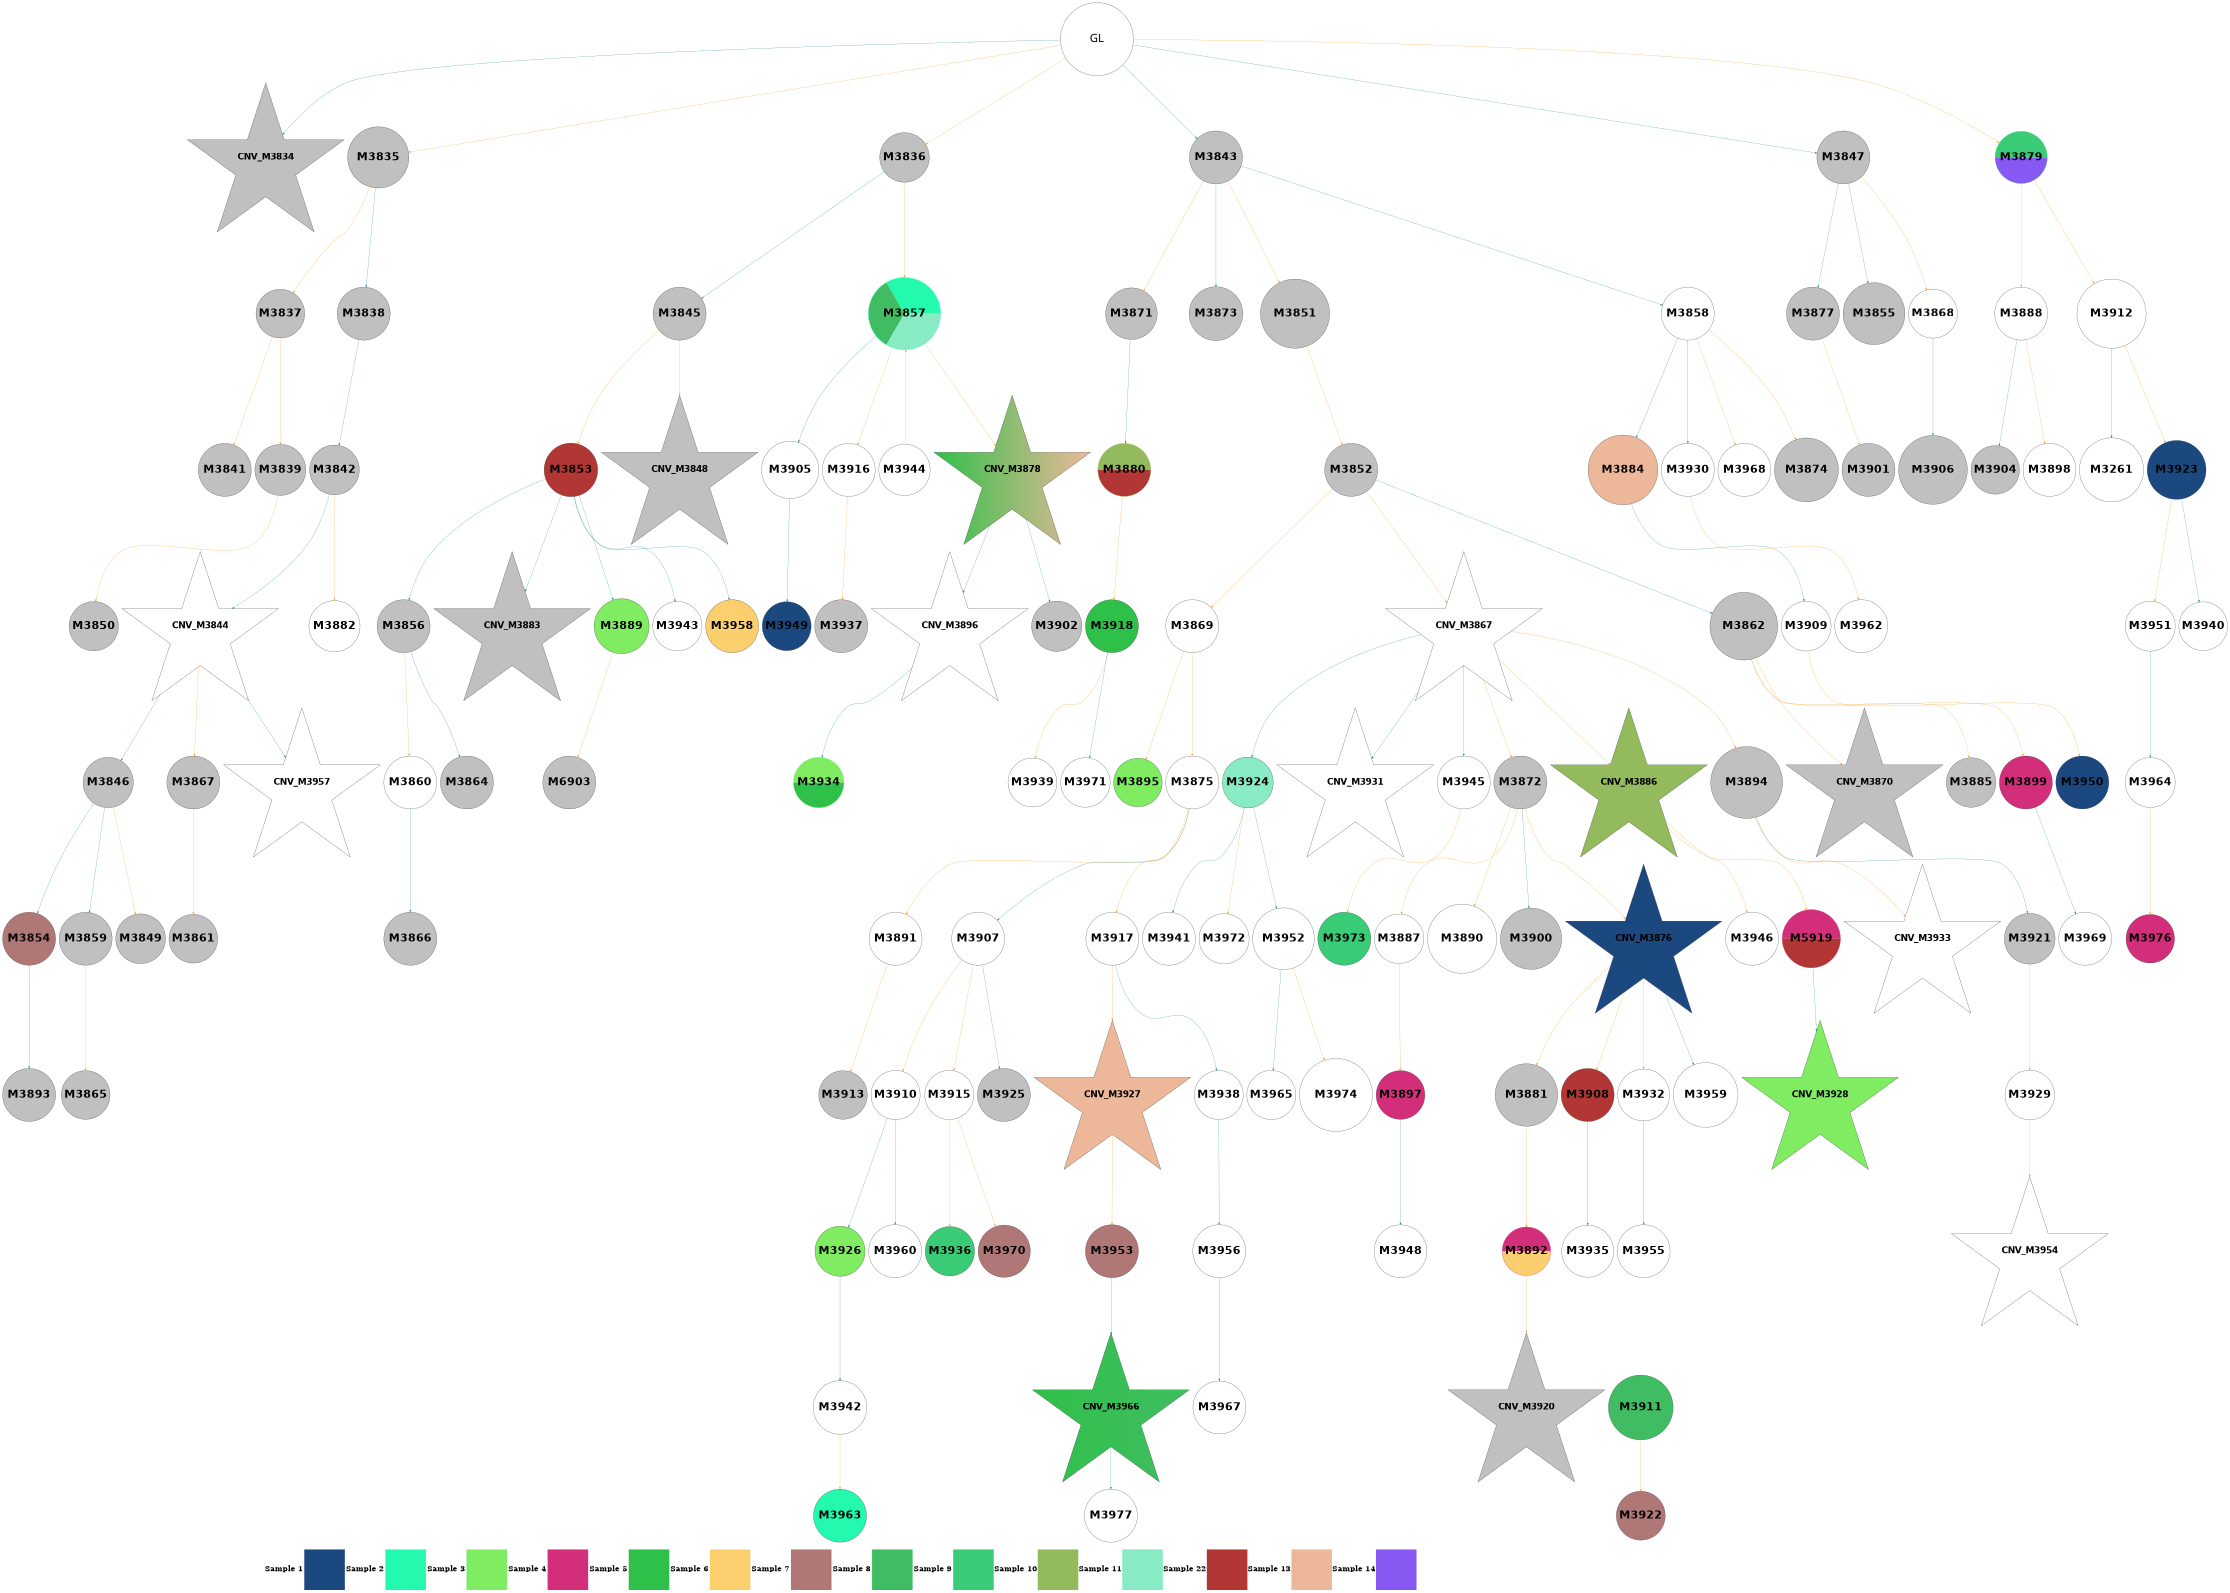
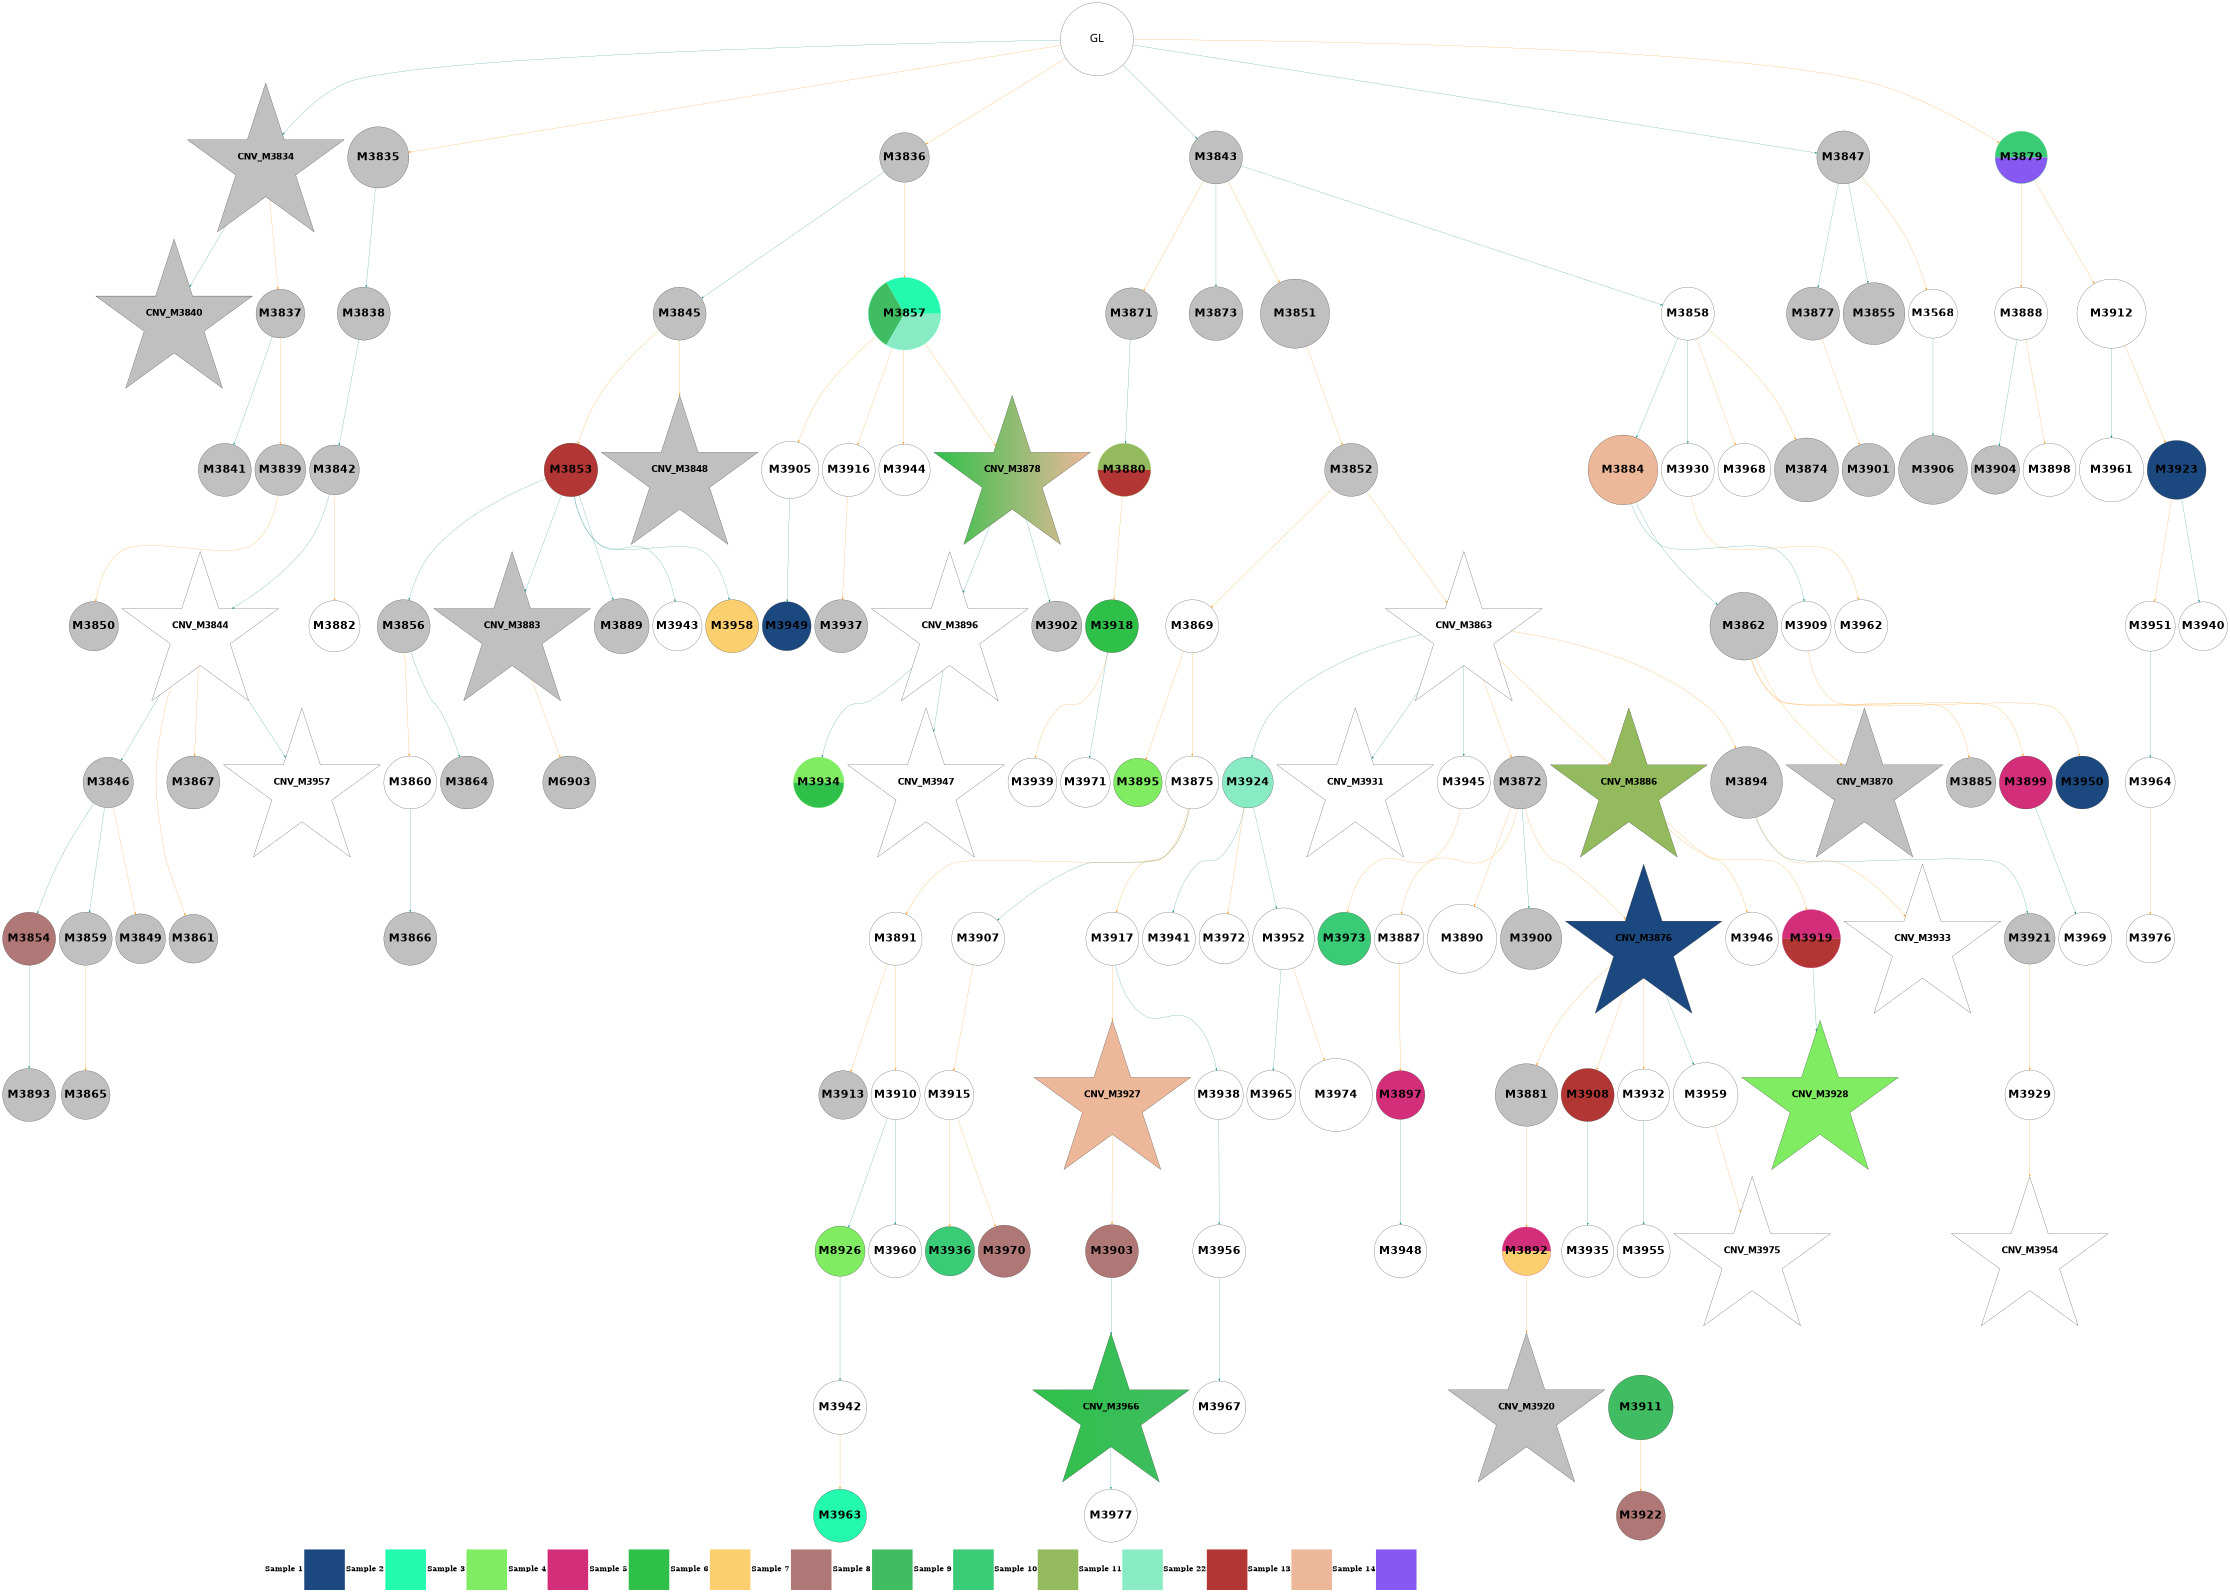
edge "M3835" -> "M3837": now "CNV_M3834" -> "M3837"
node "CNV_M3840": added
node "M3868": label "M3868" -> "M3568"
edge "M3857" -> "M3905": color teal -> darkorange
edge "M3837" -> "M3841": color darkorange -> teal
edge "M3944" -> "M3857": reversed
node "M3261": label "M3261" -> "M3961"
edge "M3852" -> "M3862": now "M3884" -> "M3862"
node "M3889": fillcolor #7fec61 -> grey
node "CNV_M3867": label "CNV_M3867" -> "CNV_M3863"
edge "M3889" -> "M6903": now "CNV_M3883" -> "M6903"
node "CNV_M3947": added
edge "M3867" -> "M3861": now "CNV_M3844" -> "M3861"
node "M5919": label "M5919" -> "M3919"
node "M3976": fillcolor #d32e7a -> white
edge "M3907" -> "M3910": now "M3891" -> "M3910"
node "M3925": removed
node "M3926": label "M3926" -> "M8926"
node "M3953": label "M3953" -> "M3903"
node "CNV_M3975": added
